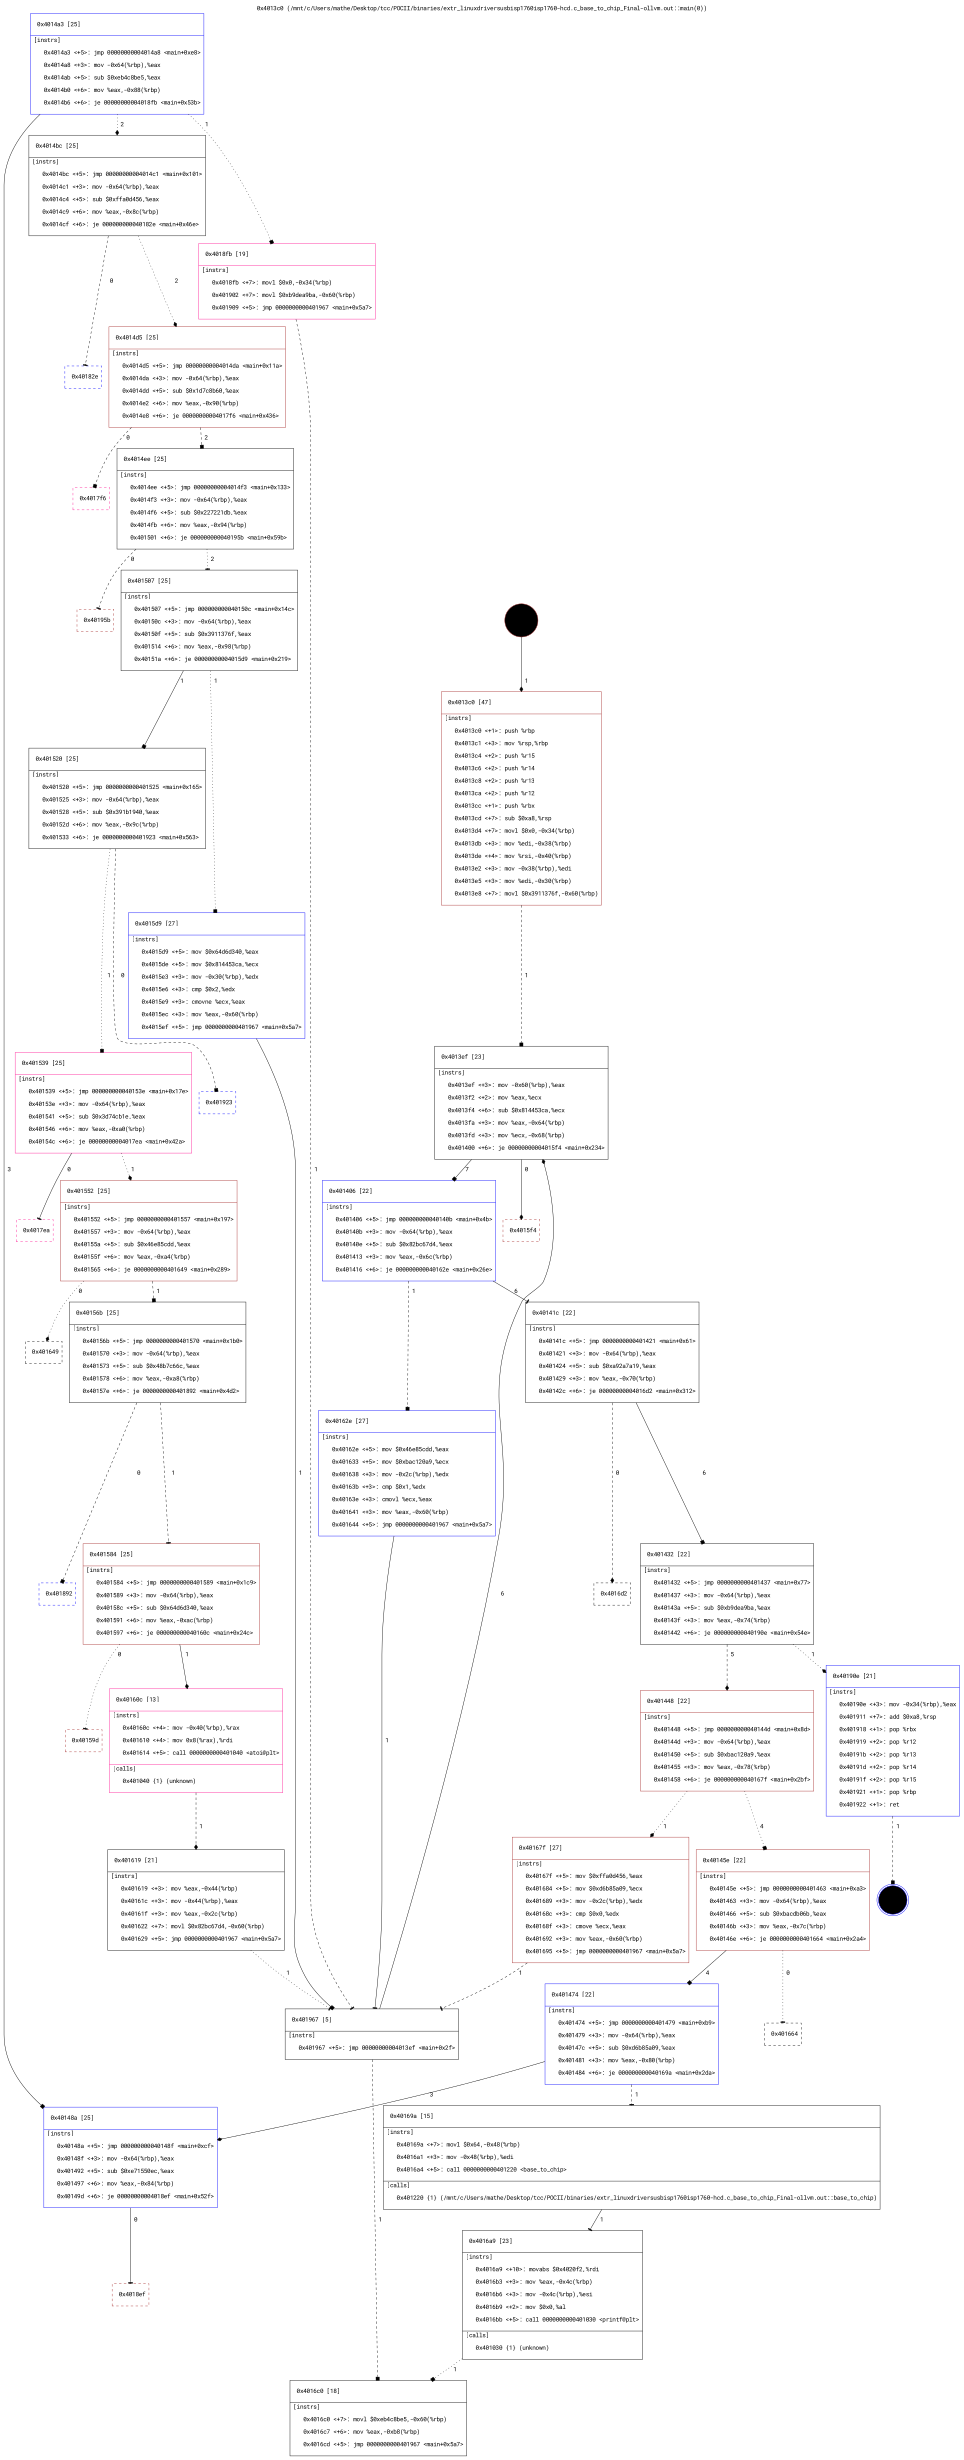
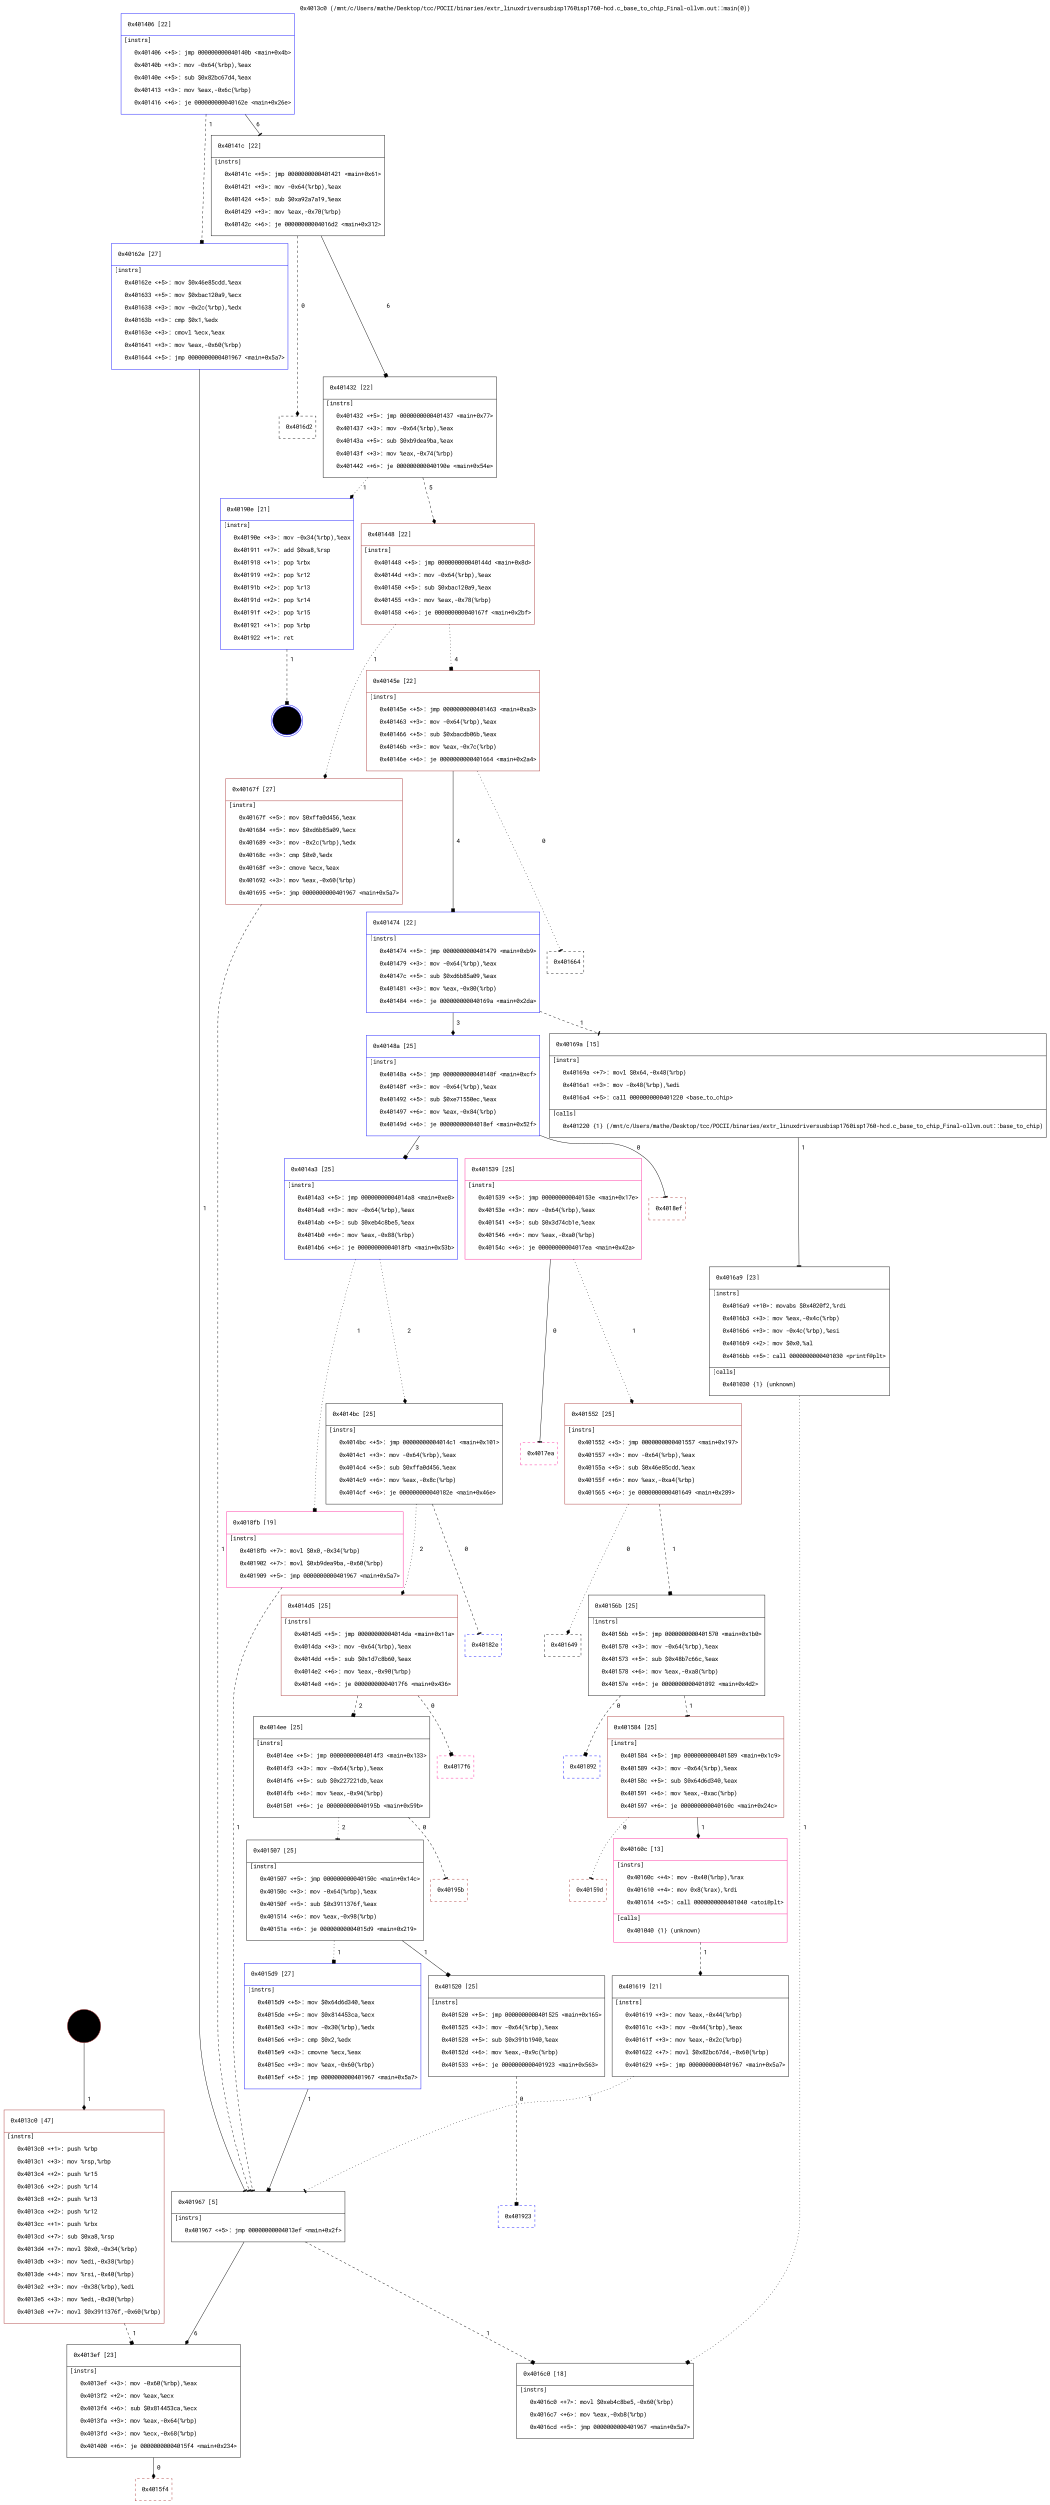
edge "0x401520 [25]" -> "0x401539 [25]": removed, label "1"
edge "0x4014a3 [25]" -> "0x40148a [25]": reversed
edge "0x4013ef [23]" -> "0x401406 [22]": removed, label "7"
